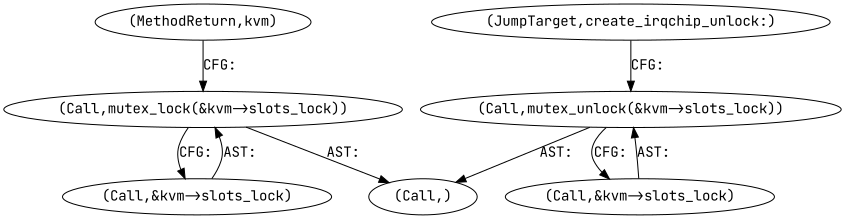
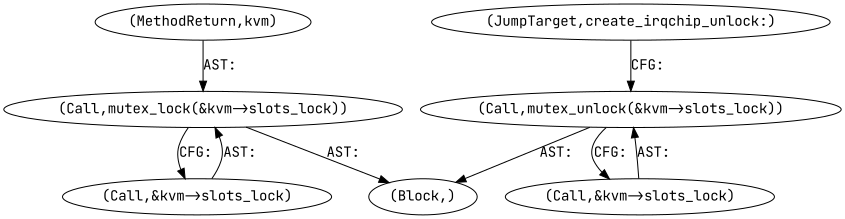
edge "(MethodReturn,kvm)" -> "(Call,mutex_lock(&kvm->slots_lock))": label "CFG: " -> "AST: "
node "(Call,)": label "(Call,)" -> "(Block,)"
